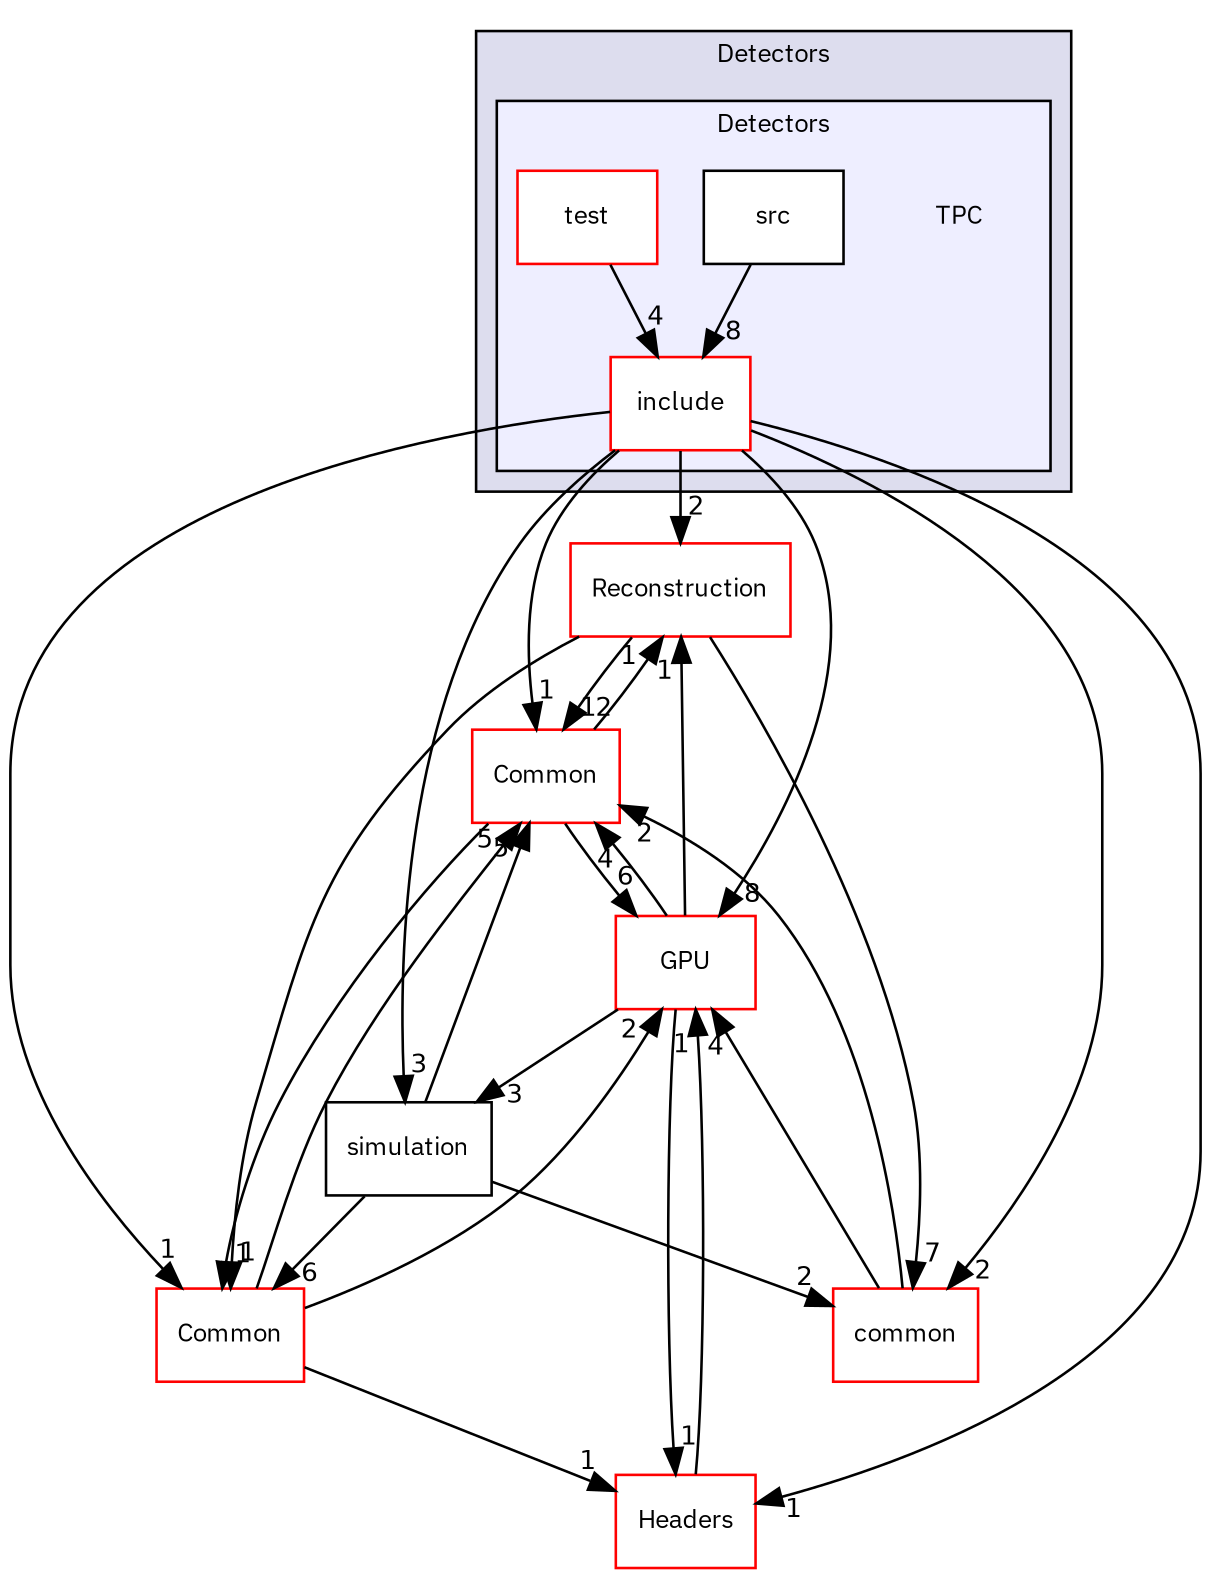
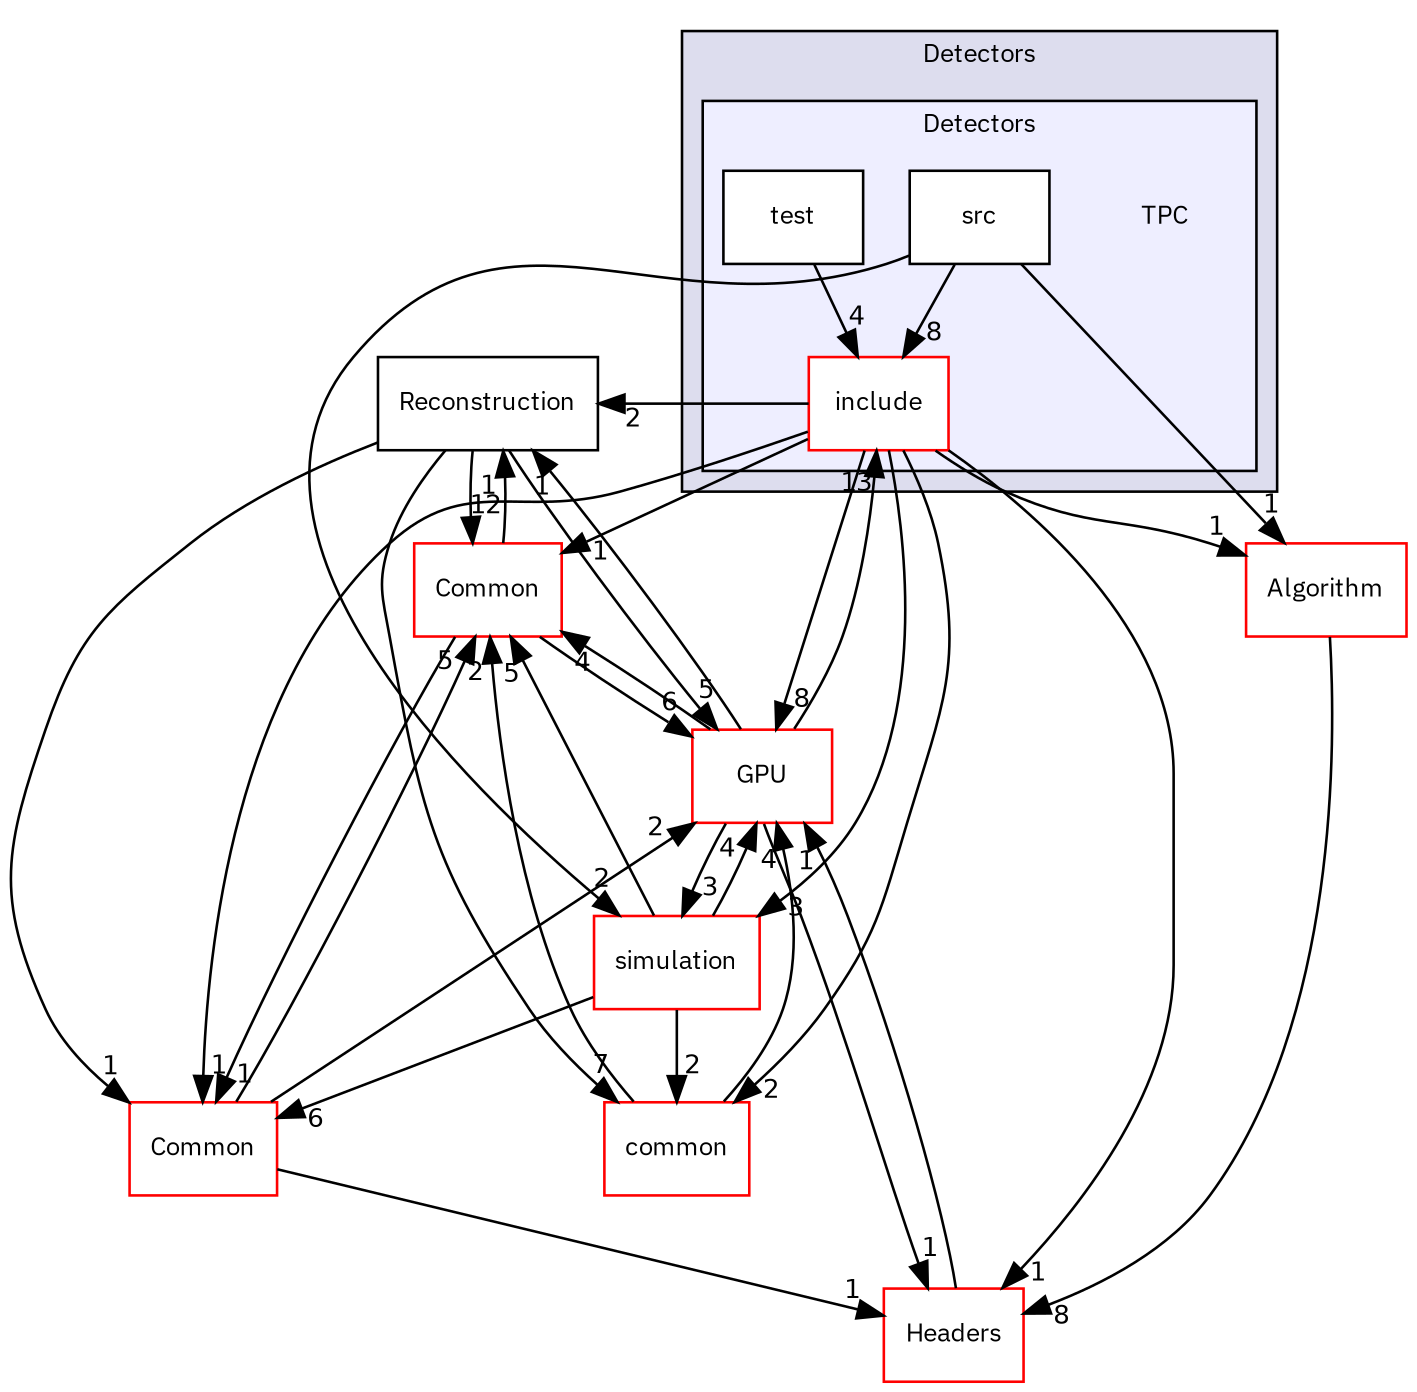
node "test": color red -> black
edge "src" -> "simulation": added
edge "Reconstruction" -> "GPU": added
node "Reconstruction": color red -> black
node "Algorithm": added
edge "GPU" -> "include": added
edge "simulation" -> "GPU": added
node "simulation": color black -> red
